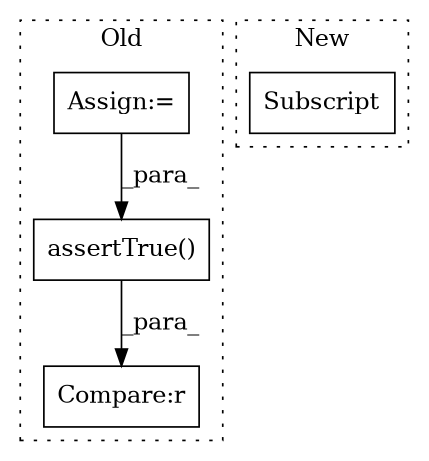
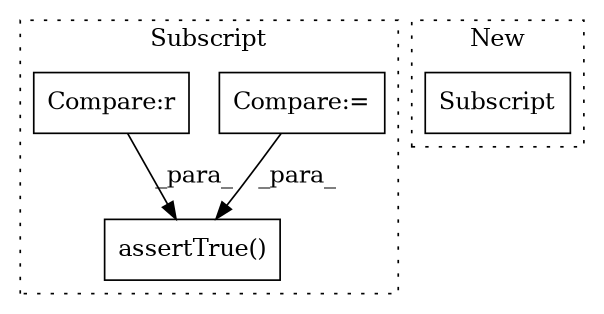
cluster "Old": label "Old" -> "Subscript"
node "Assign:=": label "Assign:=" -> "Compare:="
edge "assertTrue()" -> "Compare:r": reversed
